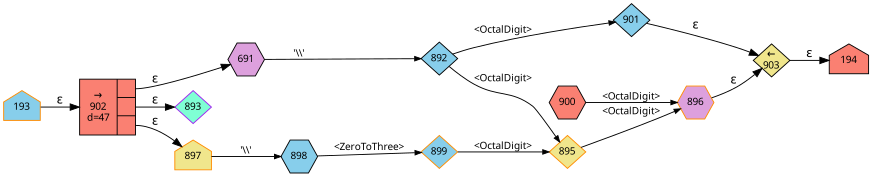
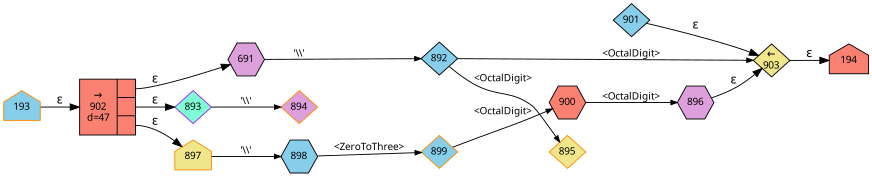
edge "892" -> "901": now "892" -> "← 903"
node "896": color darkorange -> black
node "894": added
edge "895" -> "896": removed, label "<OctalDigit>"
edge "899" -> "895": now "899" -> "900"
